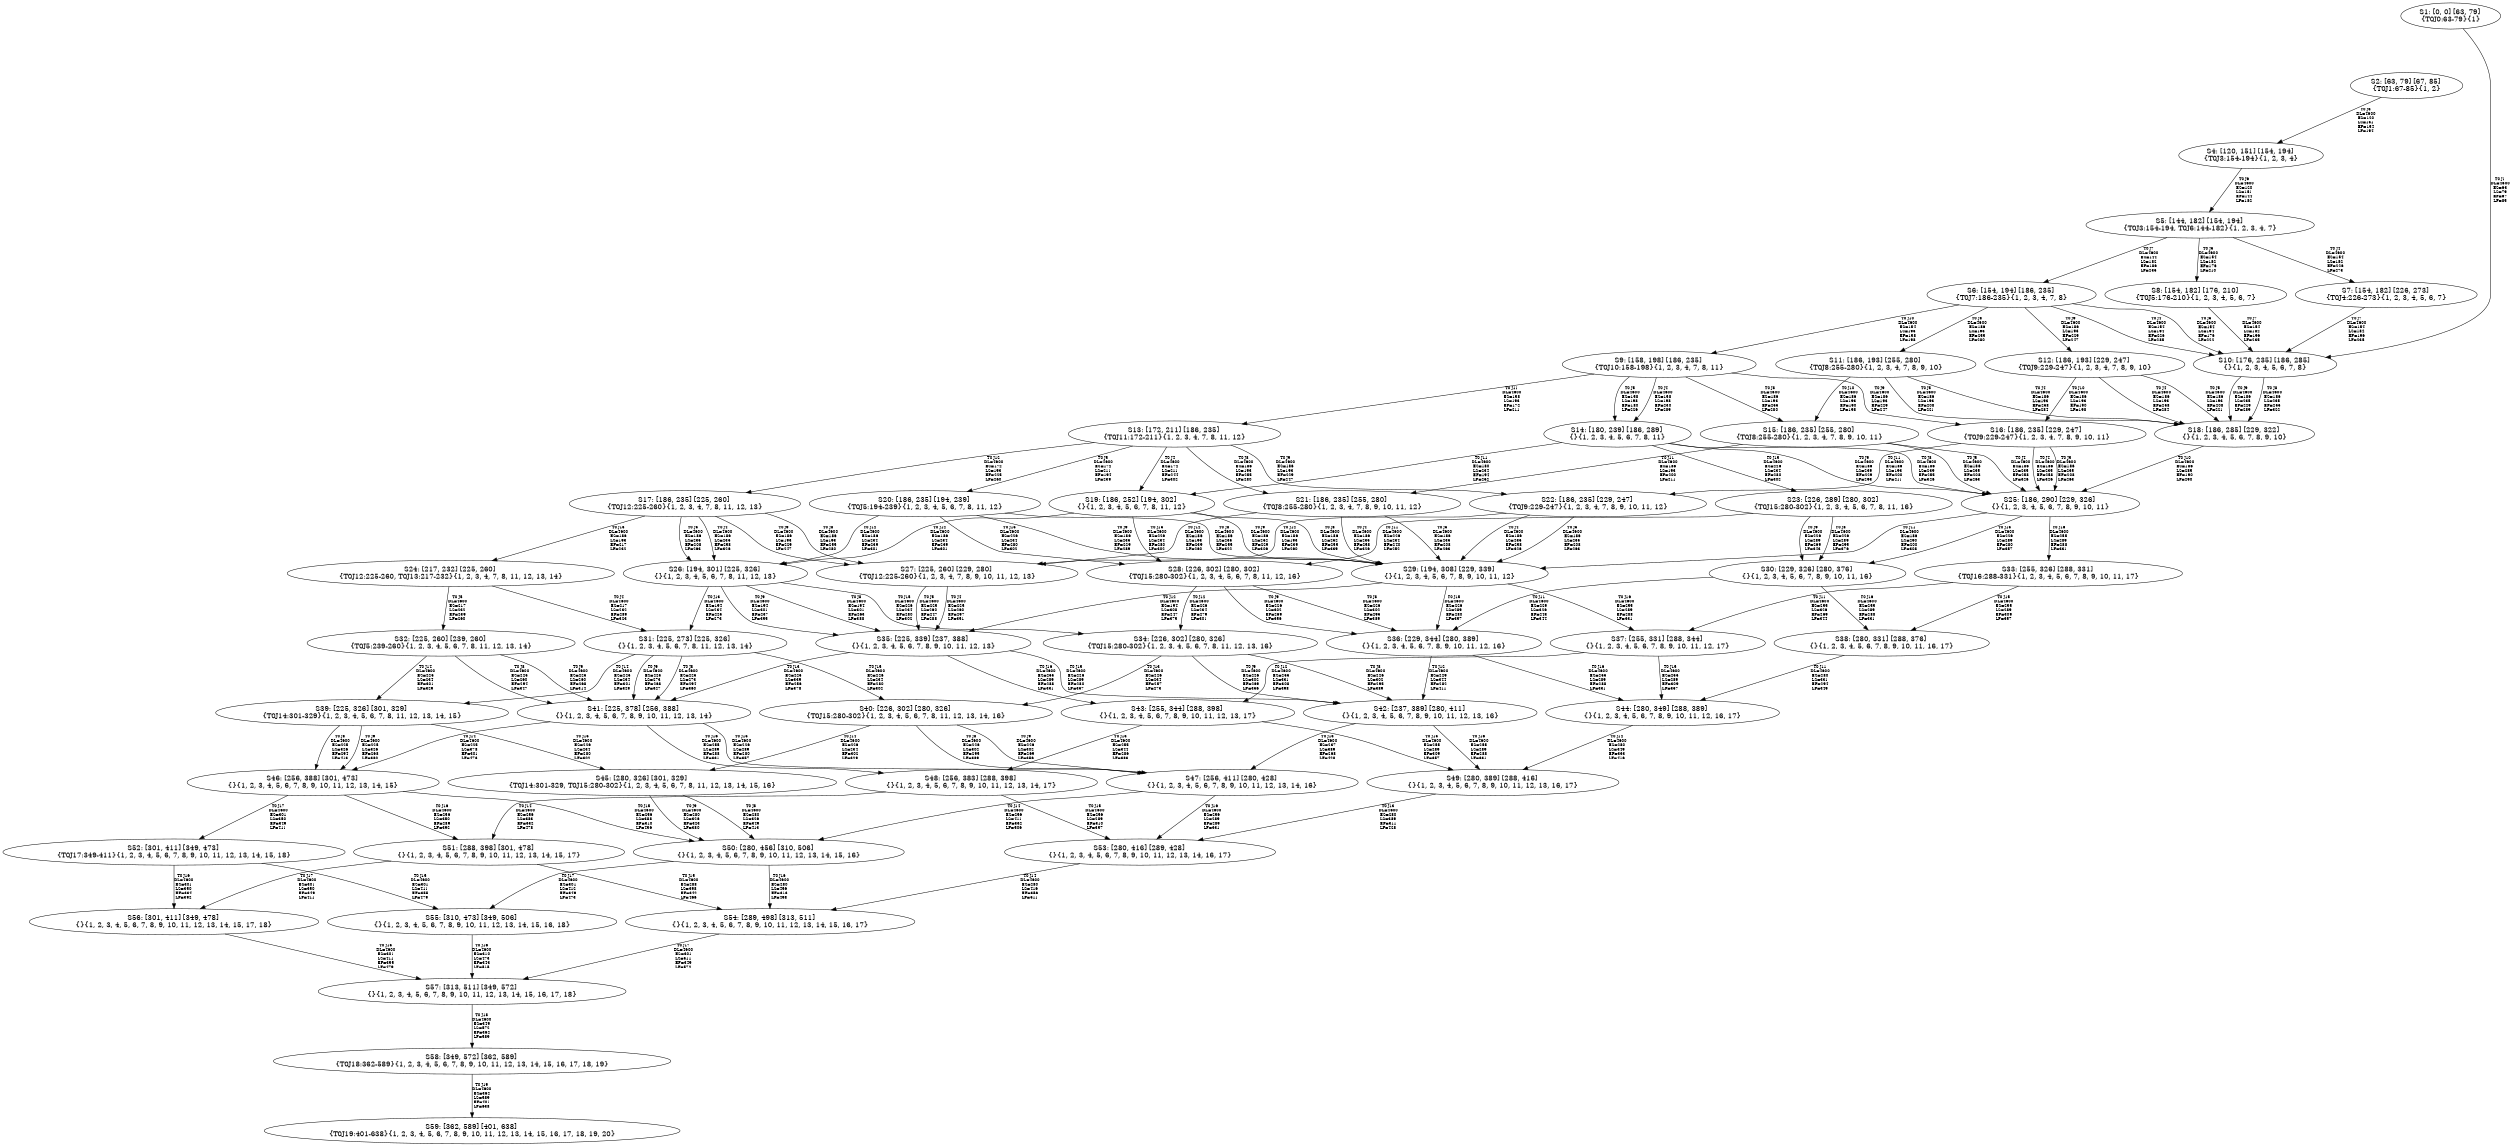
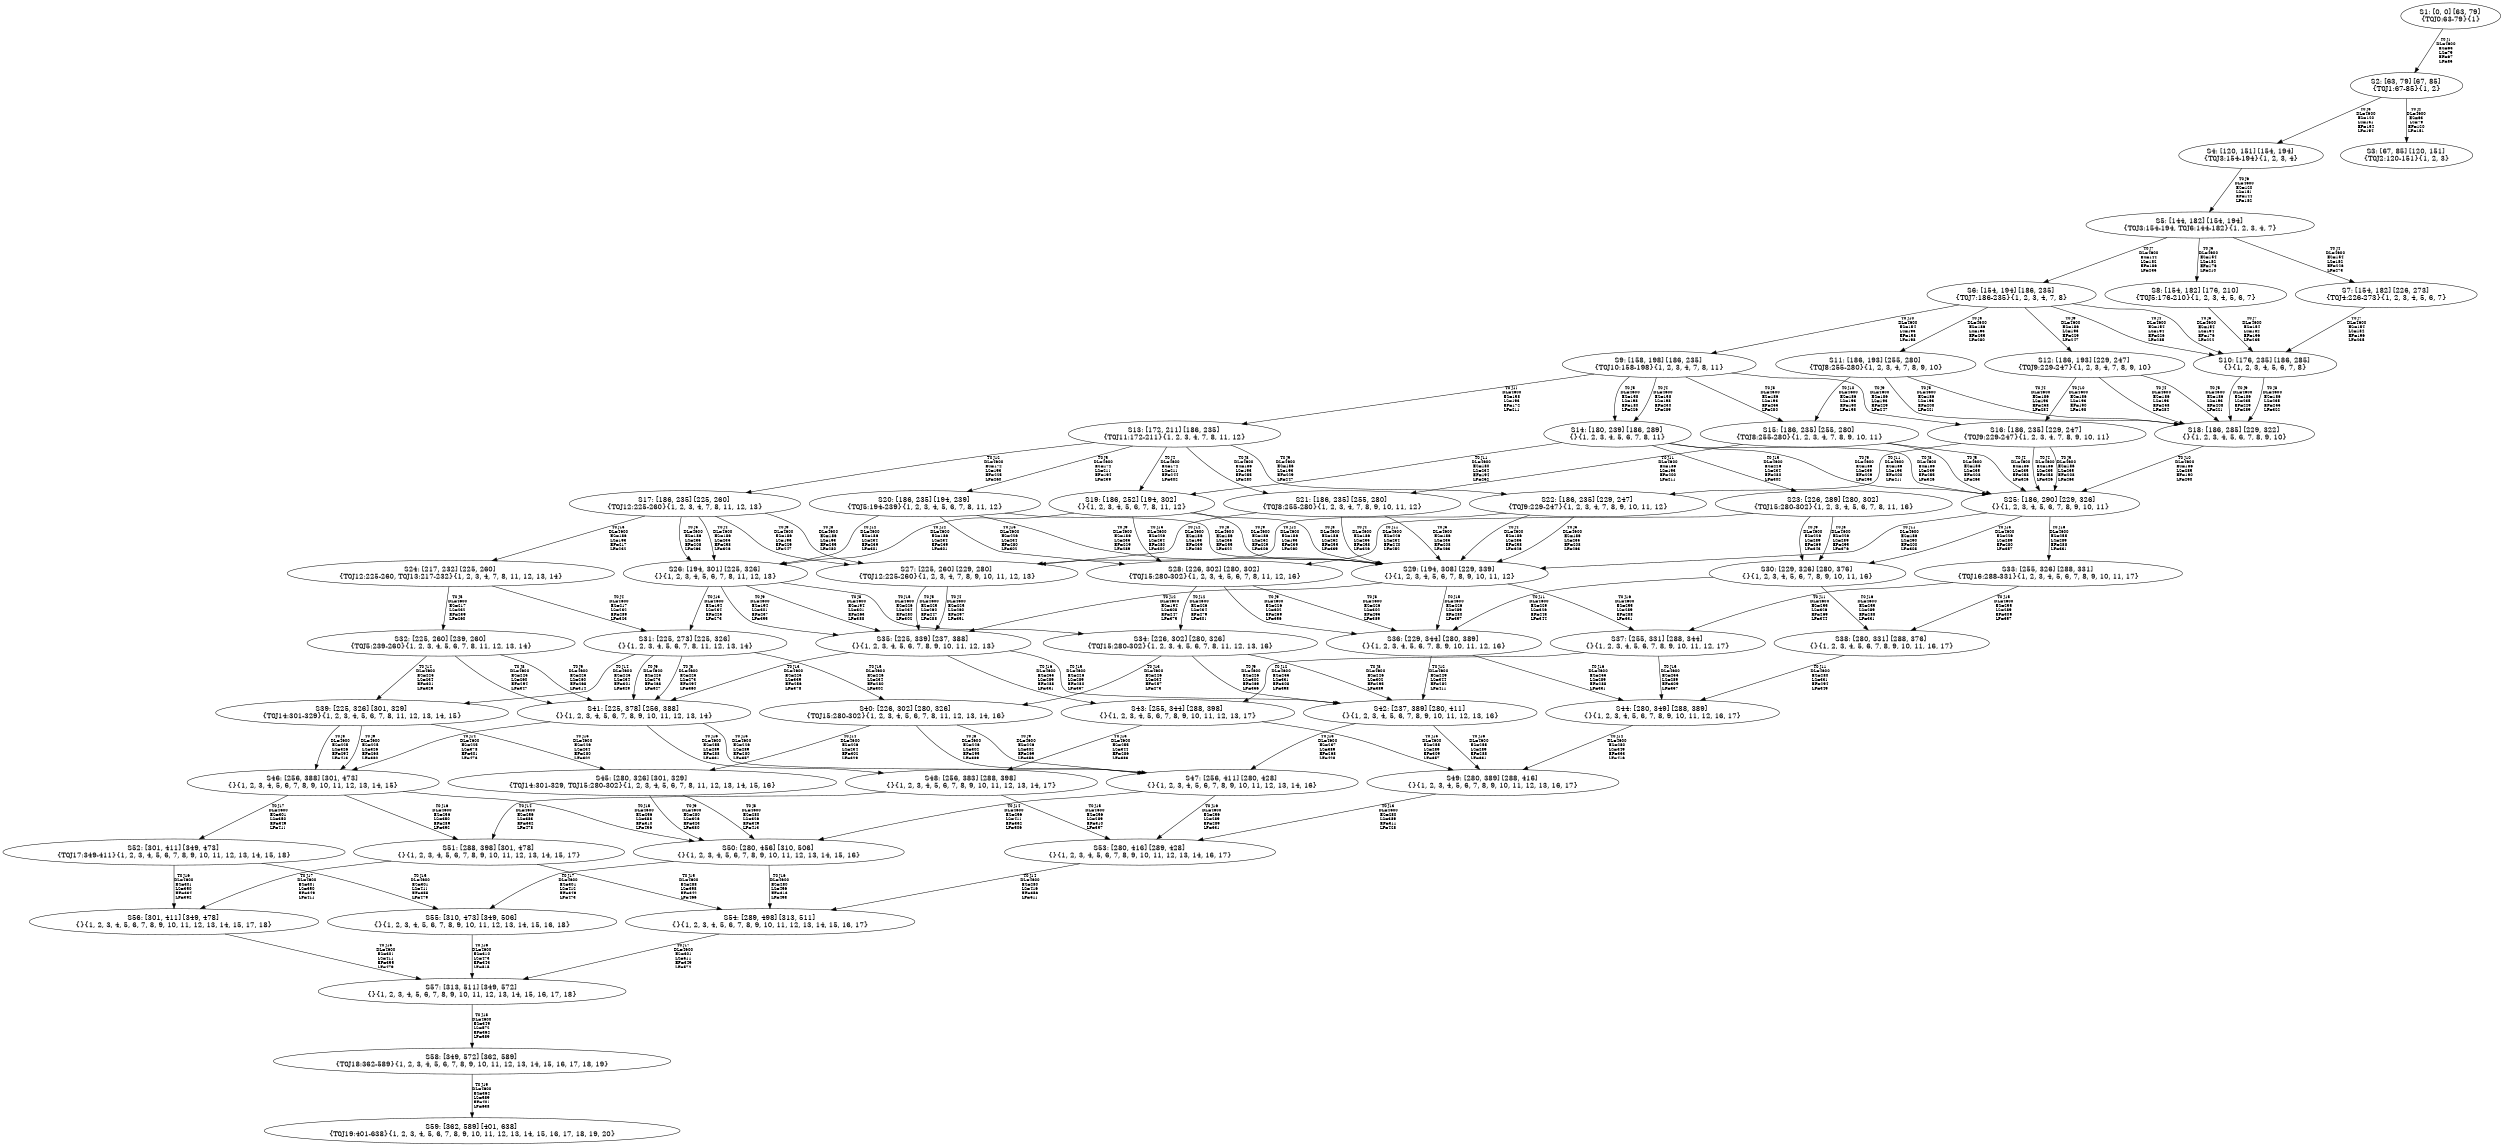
node "S3: [67, 85] [120, 151] {T0J2:120-151}{1, 2, 3}": added
edge "S1: [0, 0] [63, 79] {T0J0:63-79}{1}" -> "S10: [176, 235] [186, 285] {}{1, 2, 3, 4, 5, 6, 7, 8}": now "S1: [0, 0] [63, 79] {T0J0:63-79}{1}" -> "S2: [63, 79] [67, 85] {T0J1:67-85}{1, 2}"
